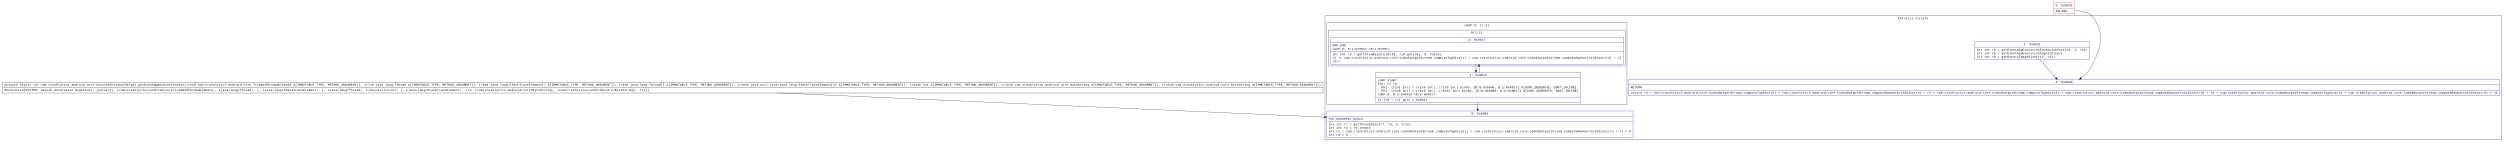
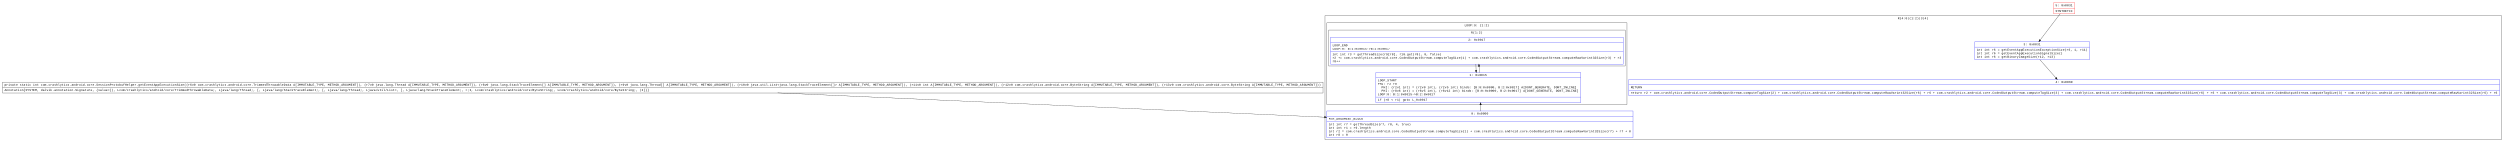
node "5: 0x0031": text "INLINE" -> "SYNTHETIC"
edge "5: 0x0031" -> "4: 0x0060": now "5: 0x0031" -> "3: 0x0031"
node "2: 0x0017": text "END_END" -> "LOOP_END"
edge "1: 0x0015" -> "0: 0x0000": reversed
